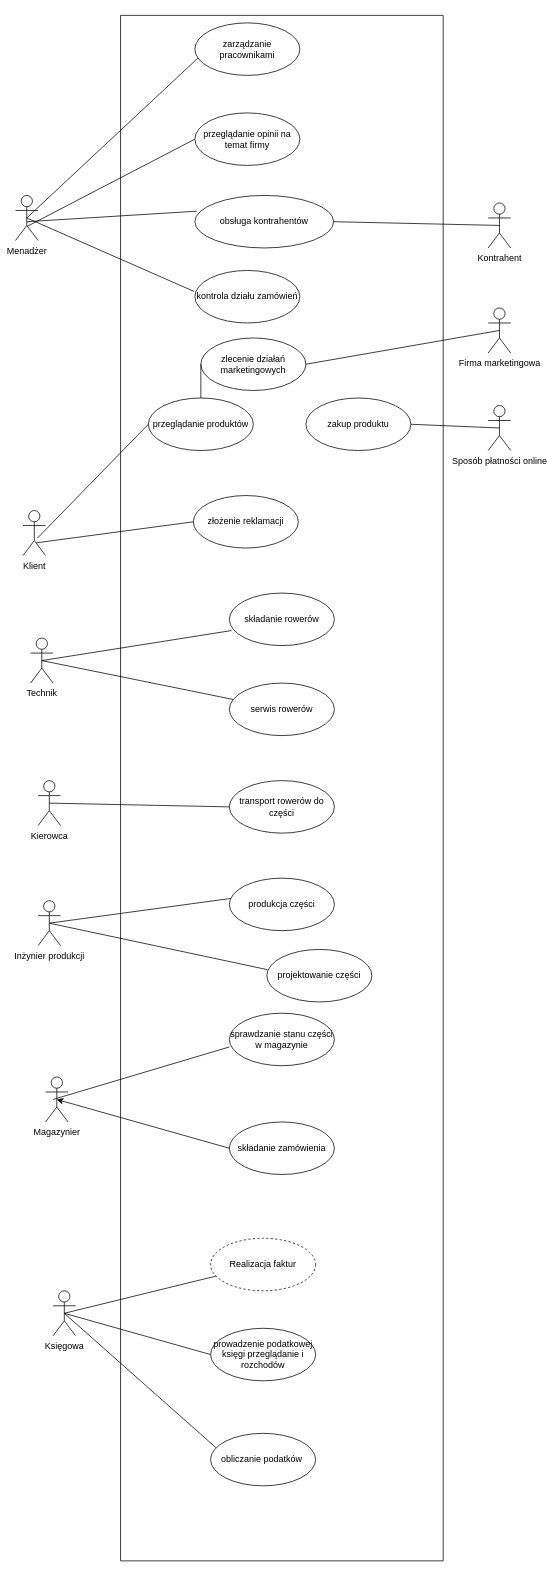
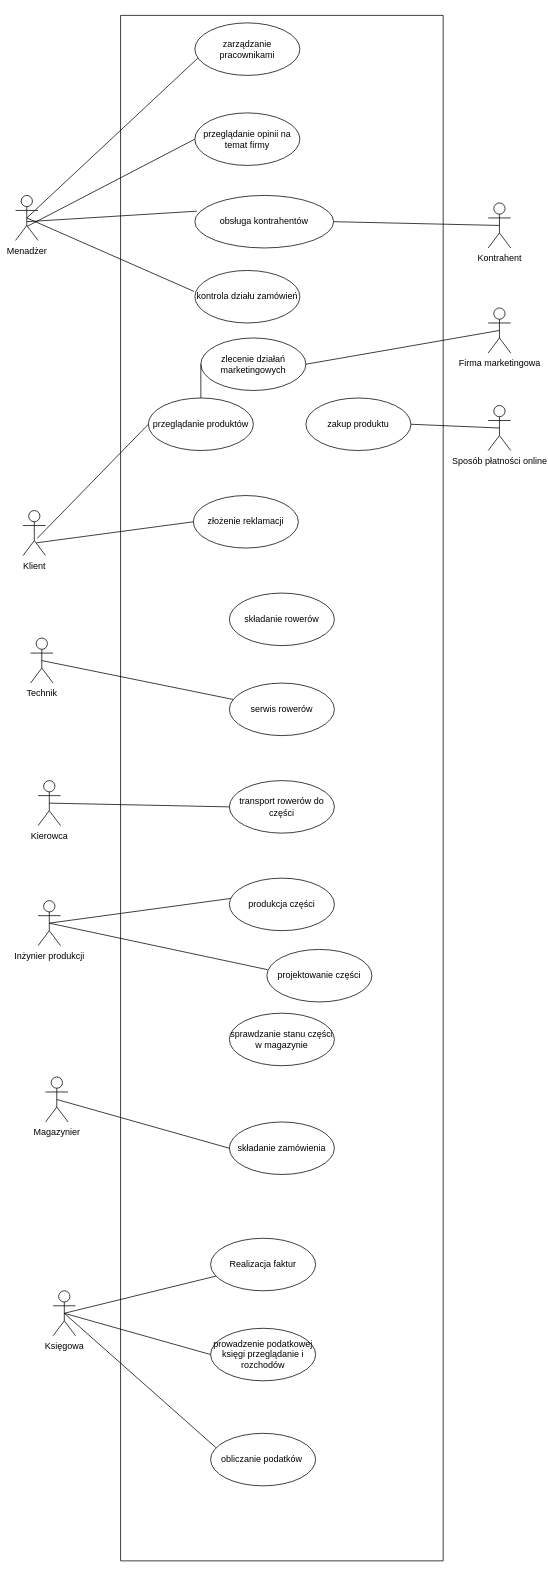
edge "składanie rowerów" -- "Technik": removed
edge "sprawdzanie stanu części w magazynie" -- "Magazynier": removed
edge "składanie zamówienia" -> "Magazynier": arrowhead classic -> none
node "Realizacja faktur": style dashed -> solid
